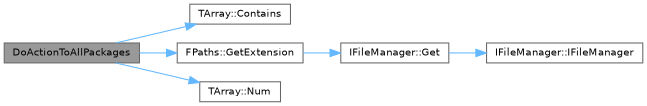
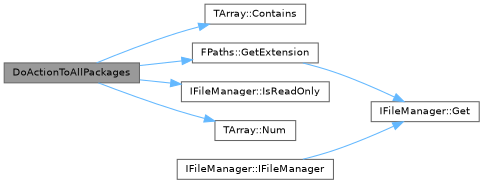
edge "IFileManager::Get" -> "IFileManager::IFileManager": reversed
node "IFileManager::IsReadOnly": added
